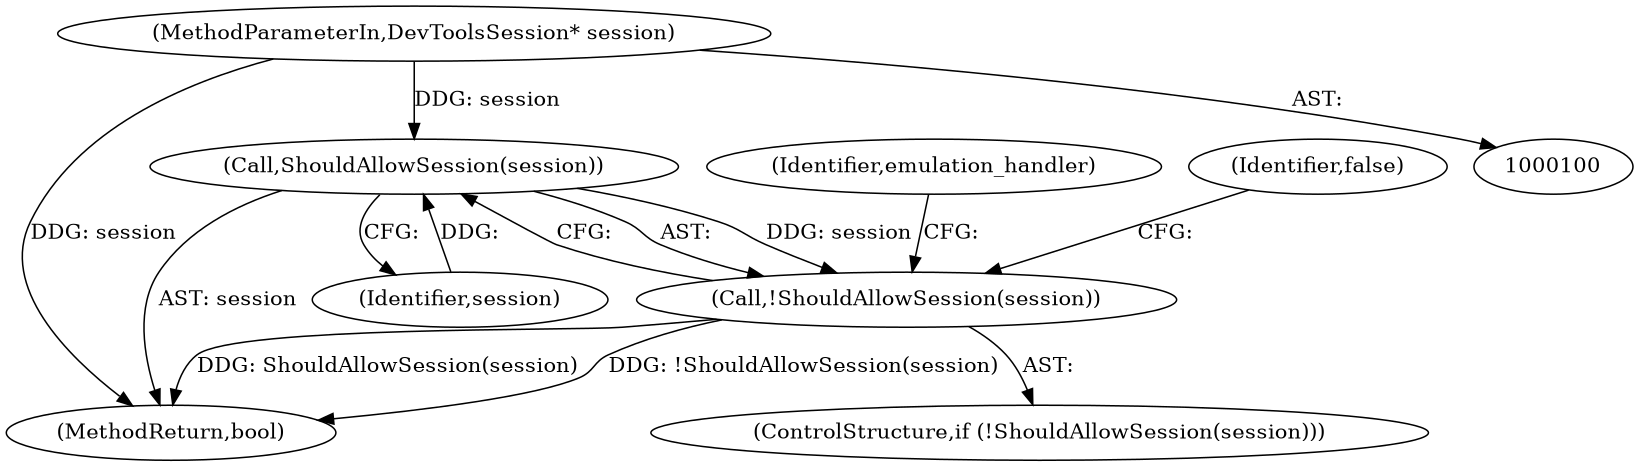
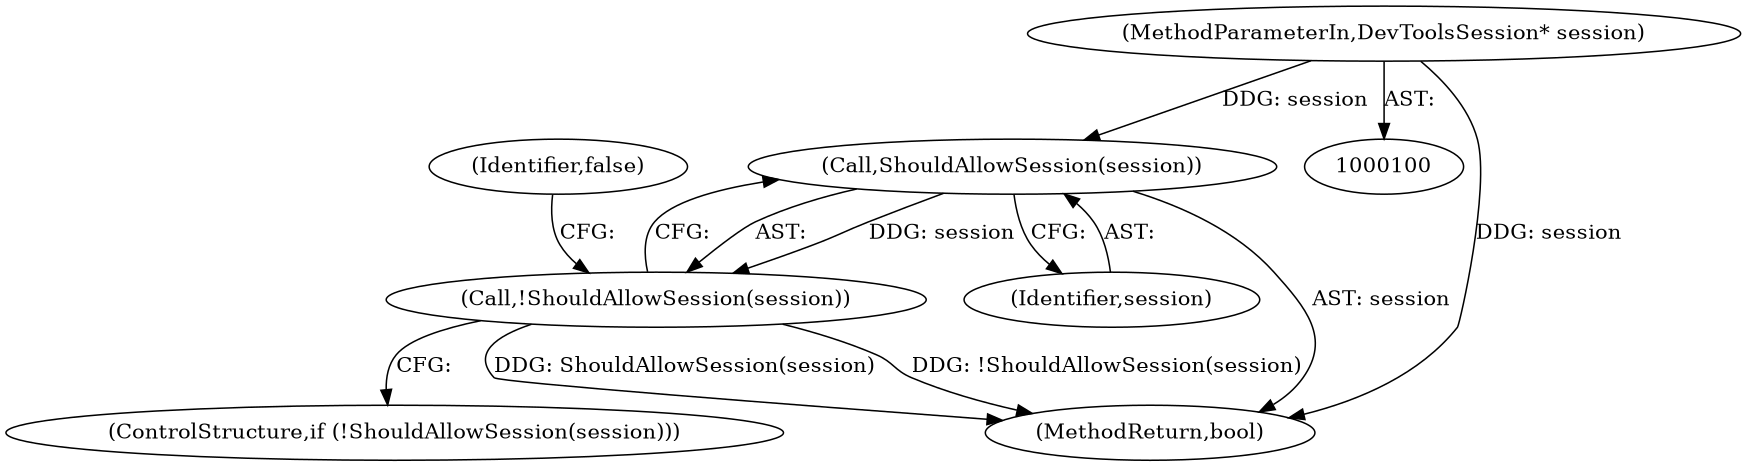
node "(Identifier,emulation_handler)": removed
edge "(Identifier,session)" -> "(Call,ShouldAllowSession(session))": label "DDG: " -> "AST: "
edge "(Call,!ShouldAllowSession(session))" -> "(ControlStructure,if (!ShouldAllowSession(session)))": label "AST: " -> "CFG: "
